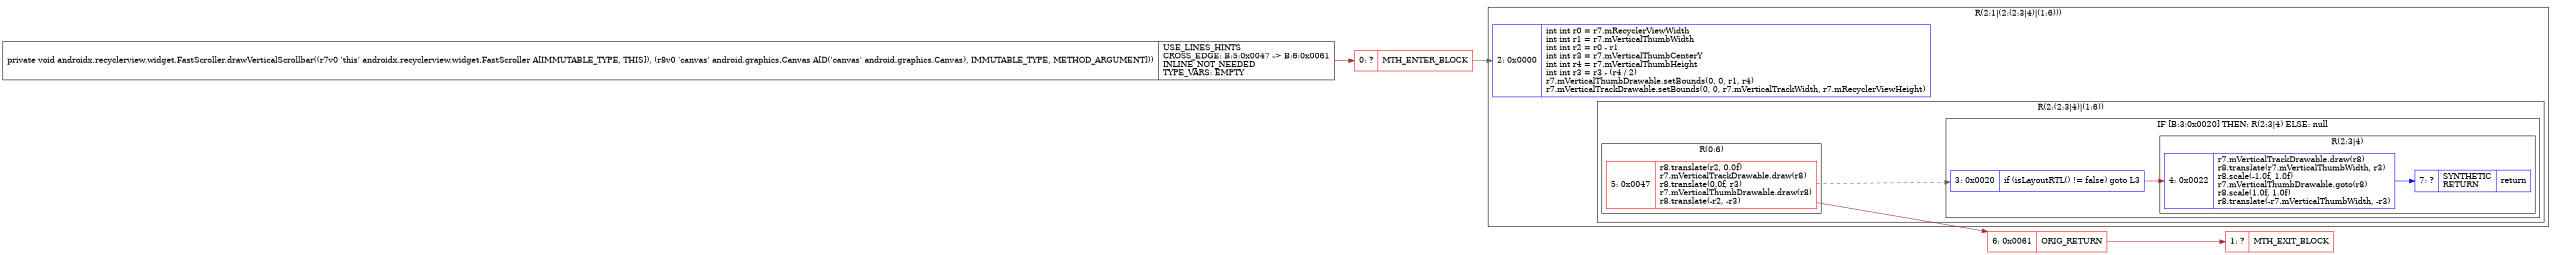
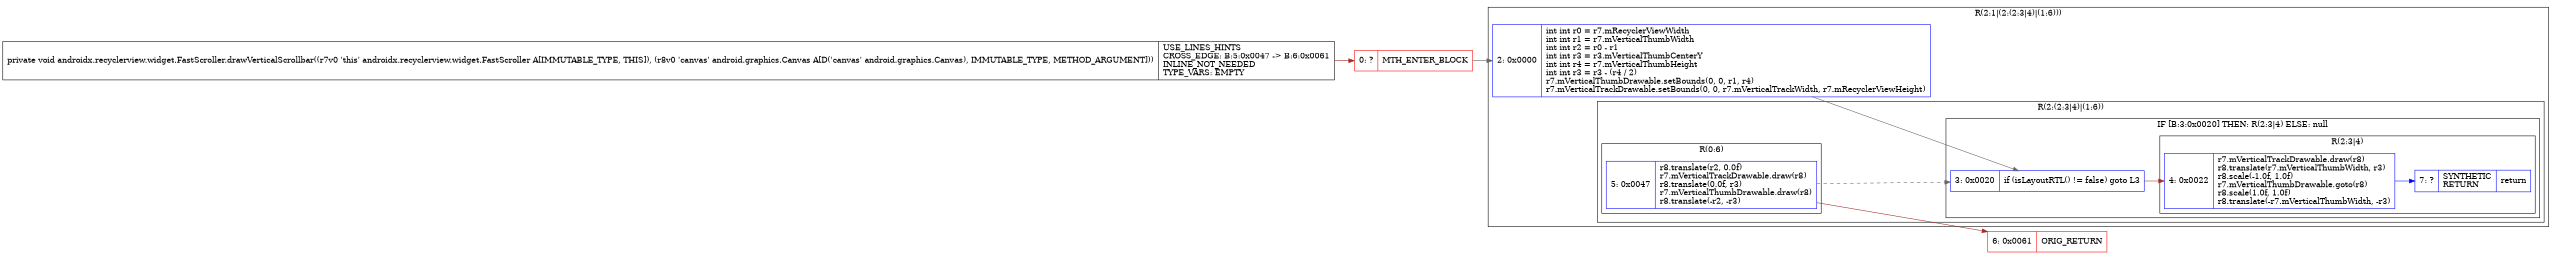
node "2: 0x0000": text "int int r3 = r7.mVerticalThumbCenterY" -> "int int r3 = r3.mVerticalThumbCenterY"
edge "2: 0x0000" -> "3: 0x0020": added
node "5: 0x0047": color red -> blue
node "1: ?": removed
